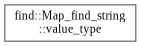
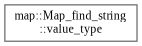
node "find::Map_find_string ::value_type": label "find::Map_find_string ::value_type" -> "map::Map_find_string ::value_type"
